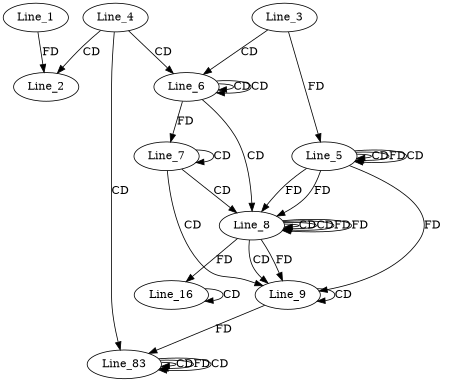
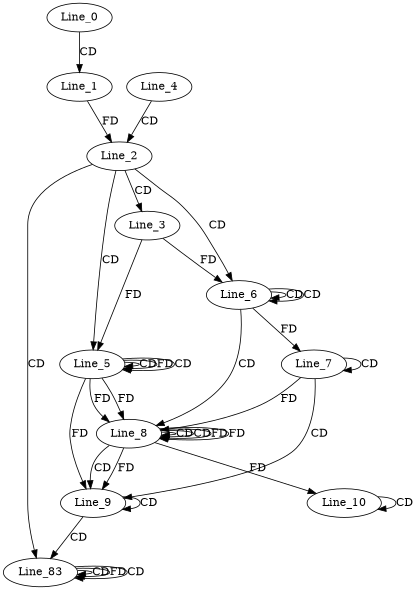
node "Line_0": added
edge "Line_4" -> "Line_6": now "Line_2" -> "Line_6"
edge "Line_3" -> "Line_6": label "CD" -> "FD"
edge "Line_4" -> "Line_83": now "Line_2" -> "Line_83"
edge "Line_2" -> "Line_3": added, label "CD"
edge "Line_7" -> "Line_8": label "CD" -> "FD"
edge "Line_2" -> "Line_5": added, label "CD"
node "Line_16": label "Line_16" -> "Line_10"
edge "Line_9" -> "Line_83": label "FD" -> "CD"
